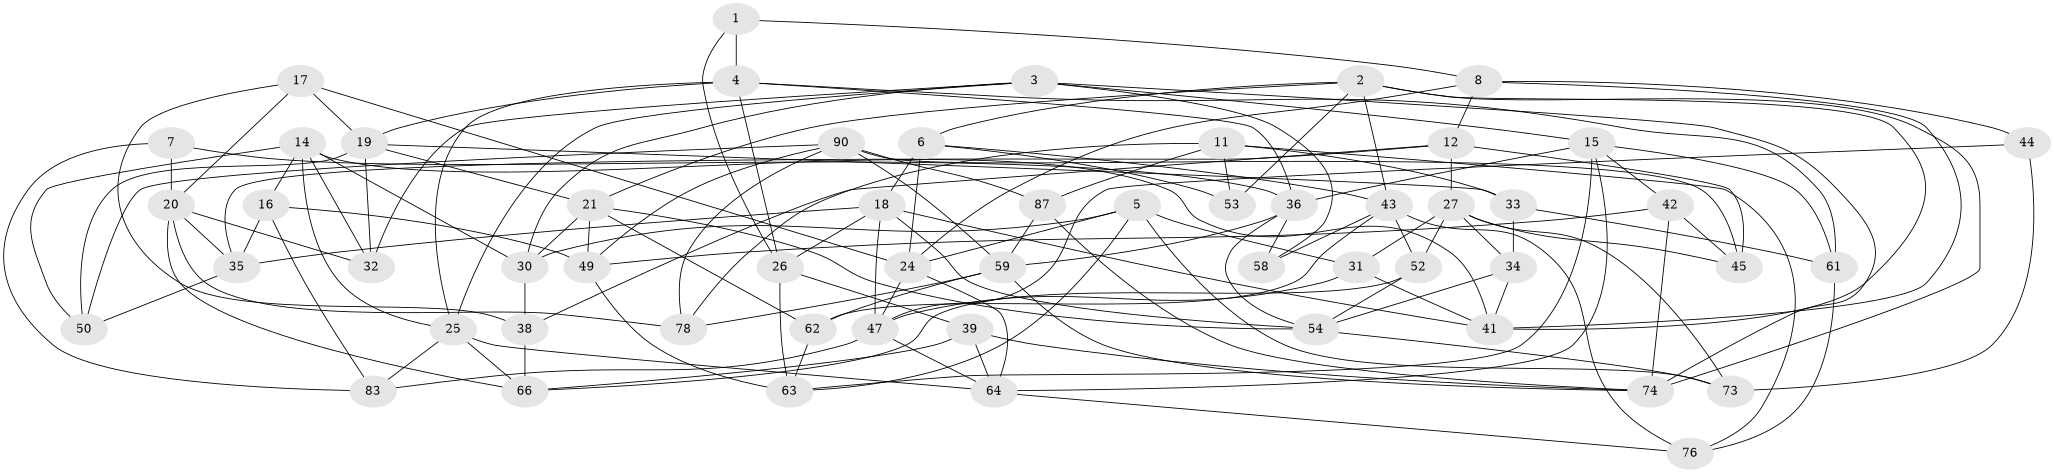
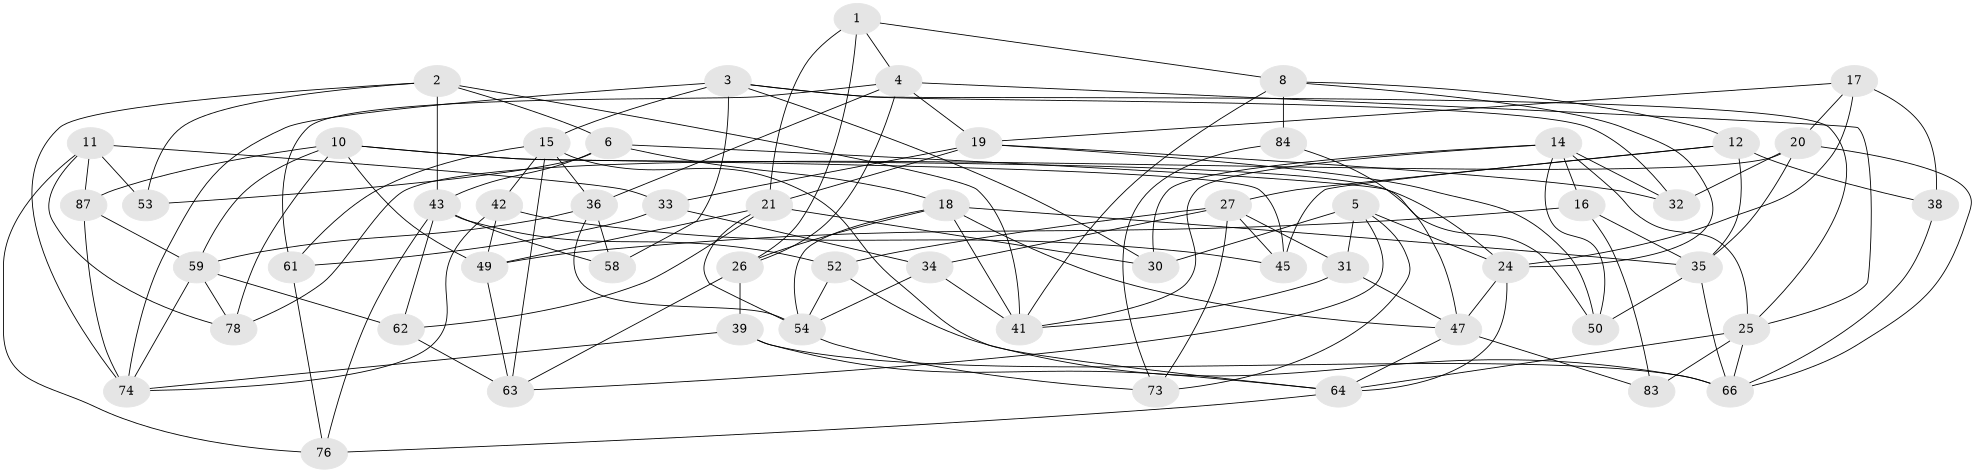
edge "2" -- "21": now "1" -- "21"
node "7": removed
node "90": label "90" -> "10"
node "44": label "44" -> "84"
edge "30" -- "38": removed
edge "35" -- "66": added
